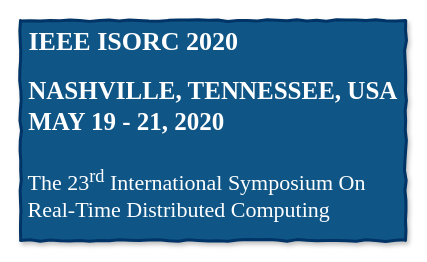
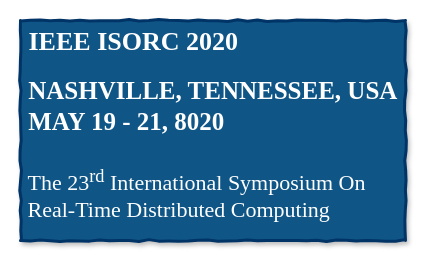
node "IEEE ISORC 2020 NASHVILLE, TENNESSEE, USA MAY 19 - 21, 2020 The 23rd International Symposium On Real-Time Distributed Computing": label "IEEE ISORC 2020 NASHVILLE, TENNESSEE, USA MAY 19 - 21, 2020 The 23rd International Symposium On Real-Time Distributed Computing" -> "IEEE ISORC 2020 NASHVILLE, TENNESSEE, USA MAY 19 - 21, 8020 The 23rd International Symposium On Real-Time Distributed Computing"
